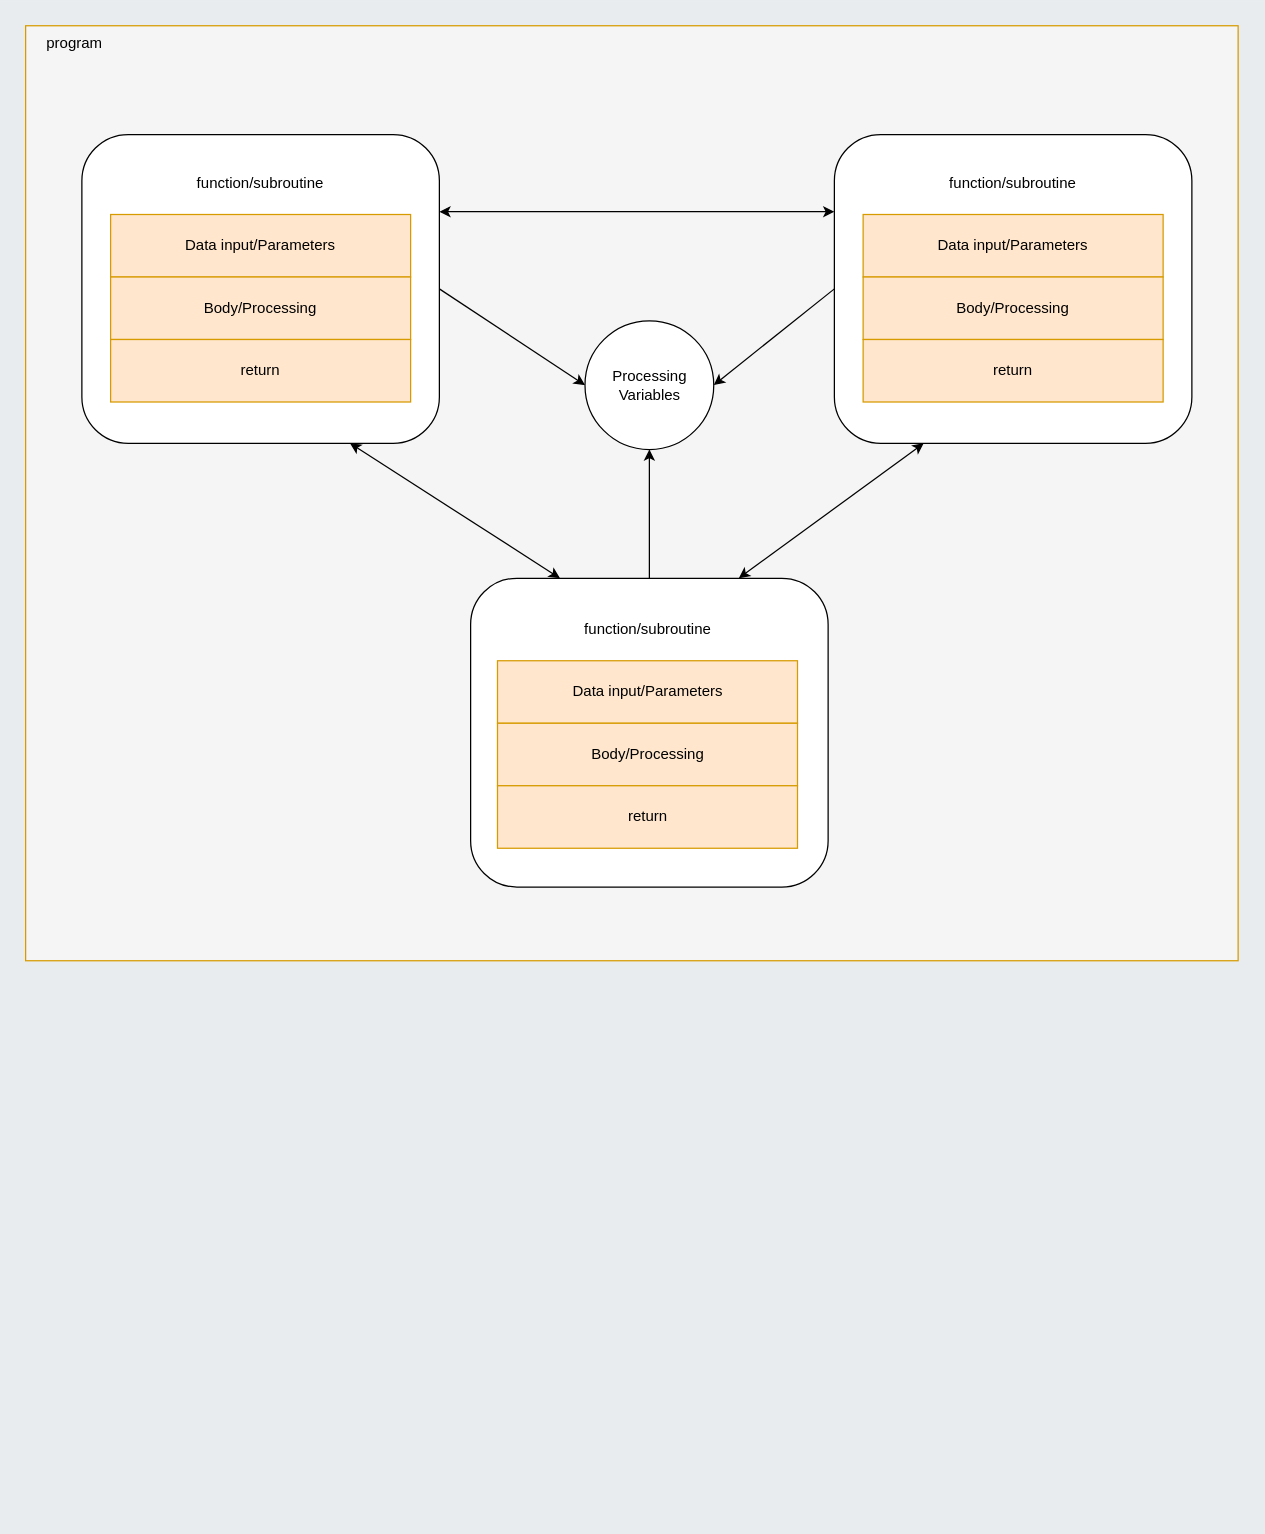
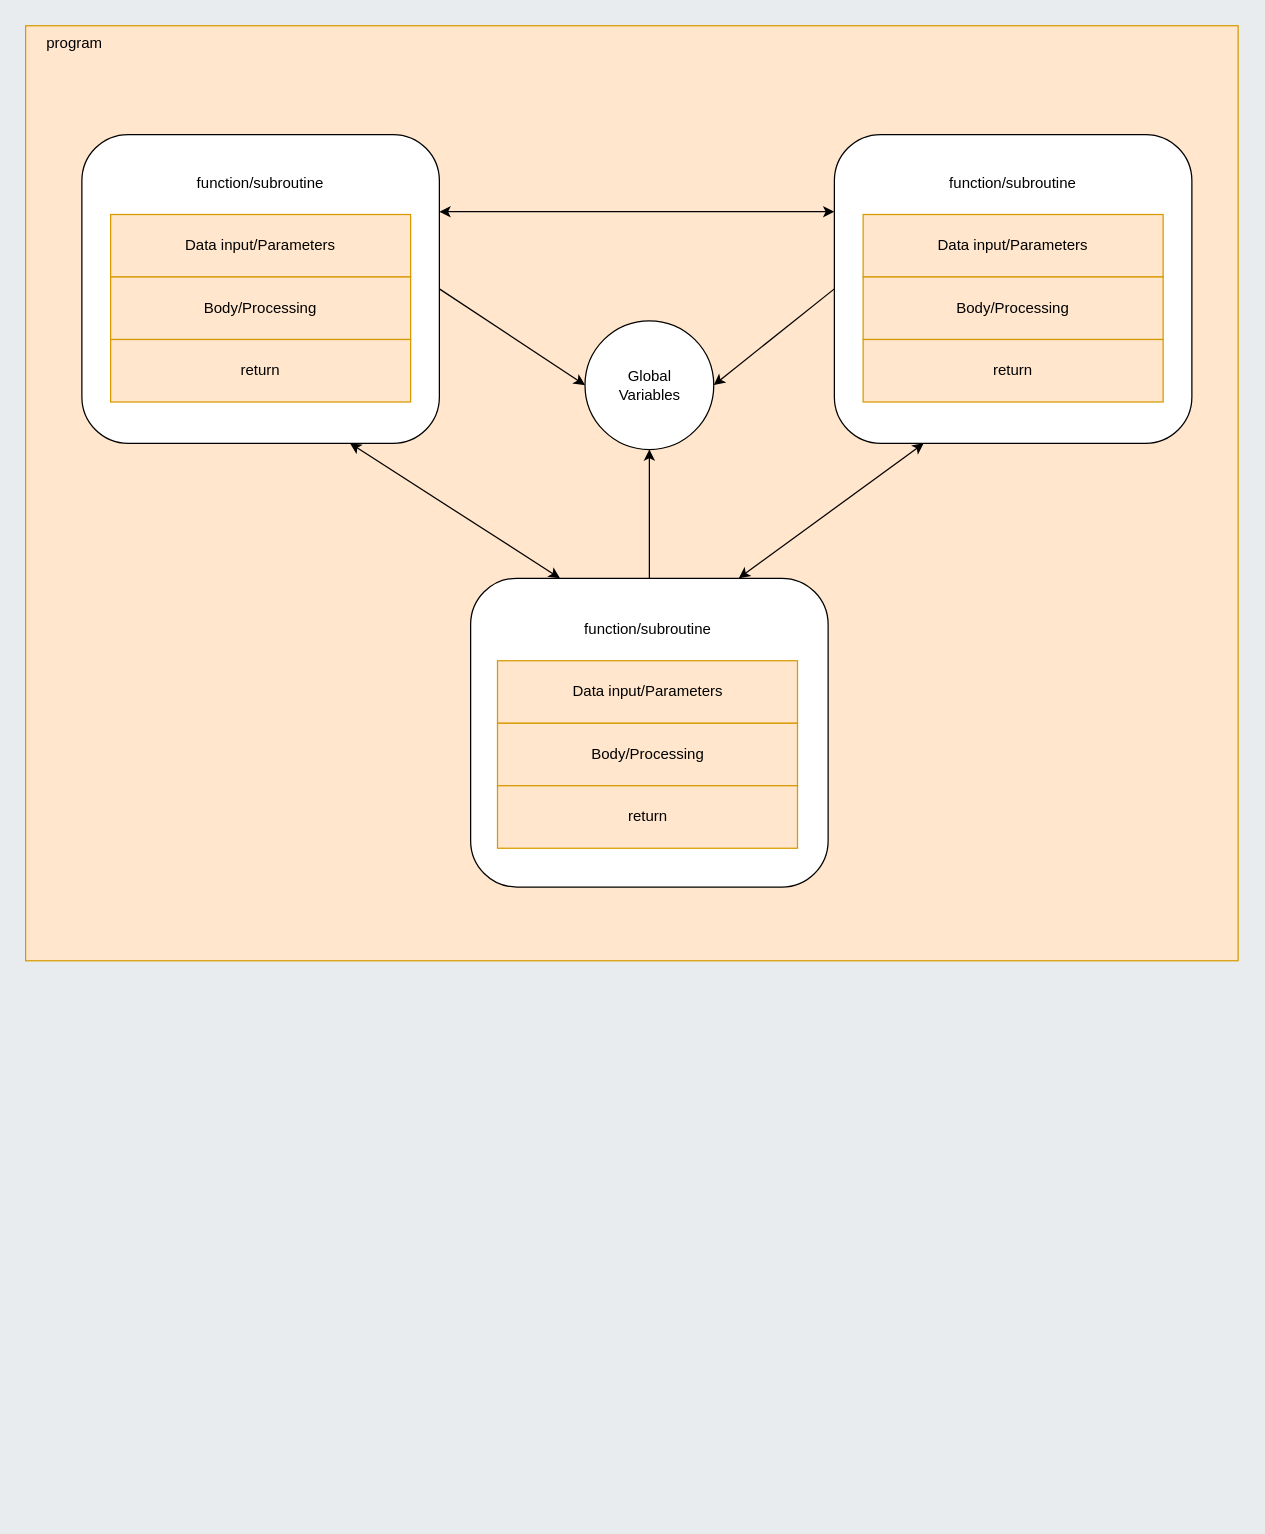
node "Processing Variables": label "Processing Variables" -> "Global Variables"
node "program": fillcolor #f5f5f5 -> #ffe6cc
